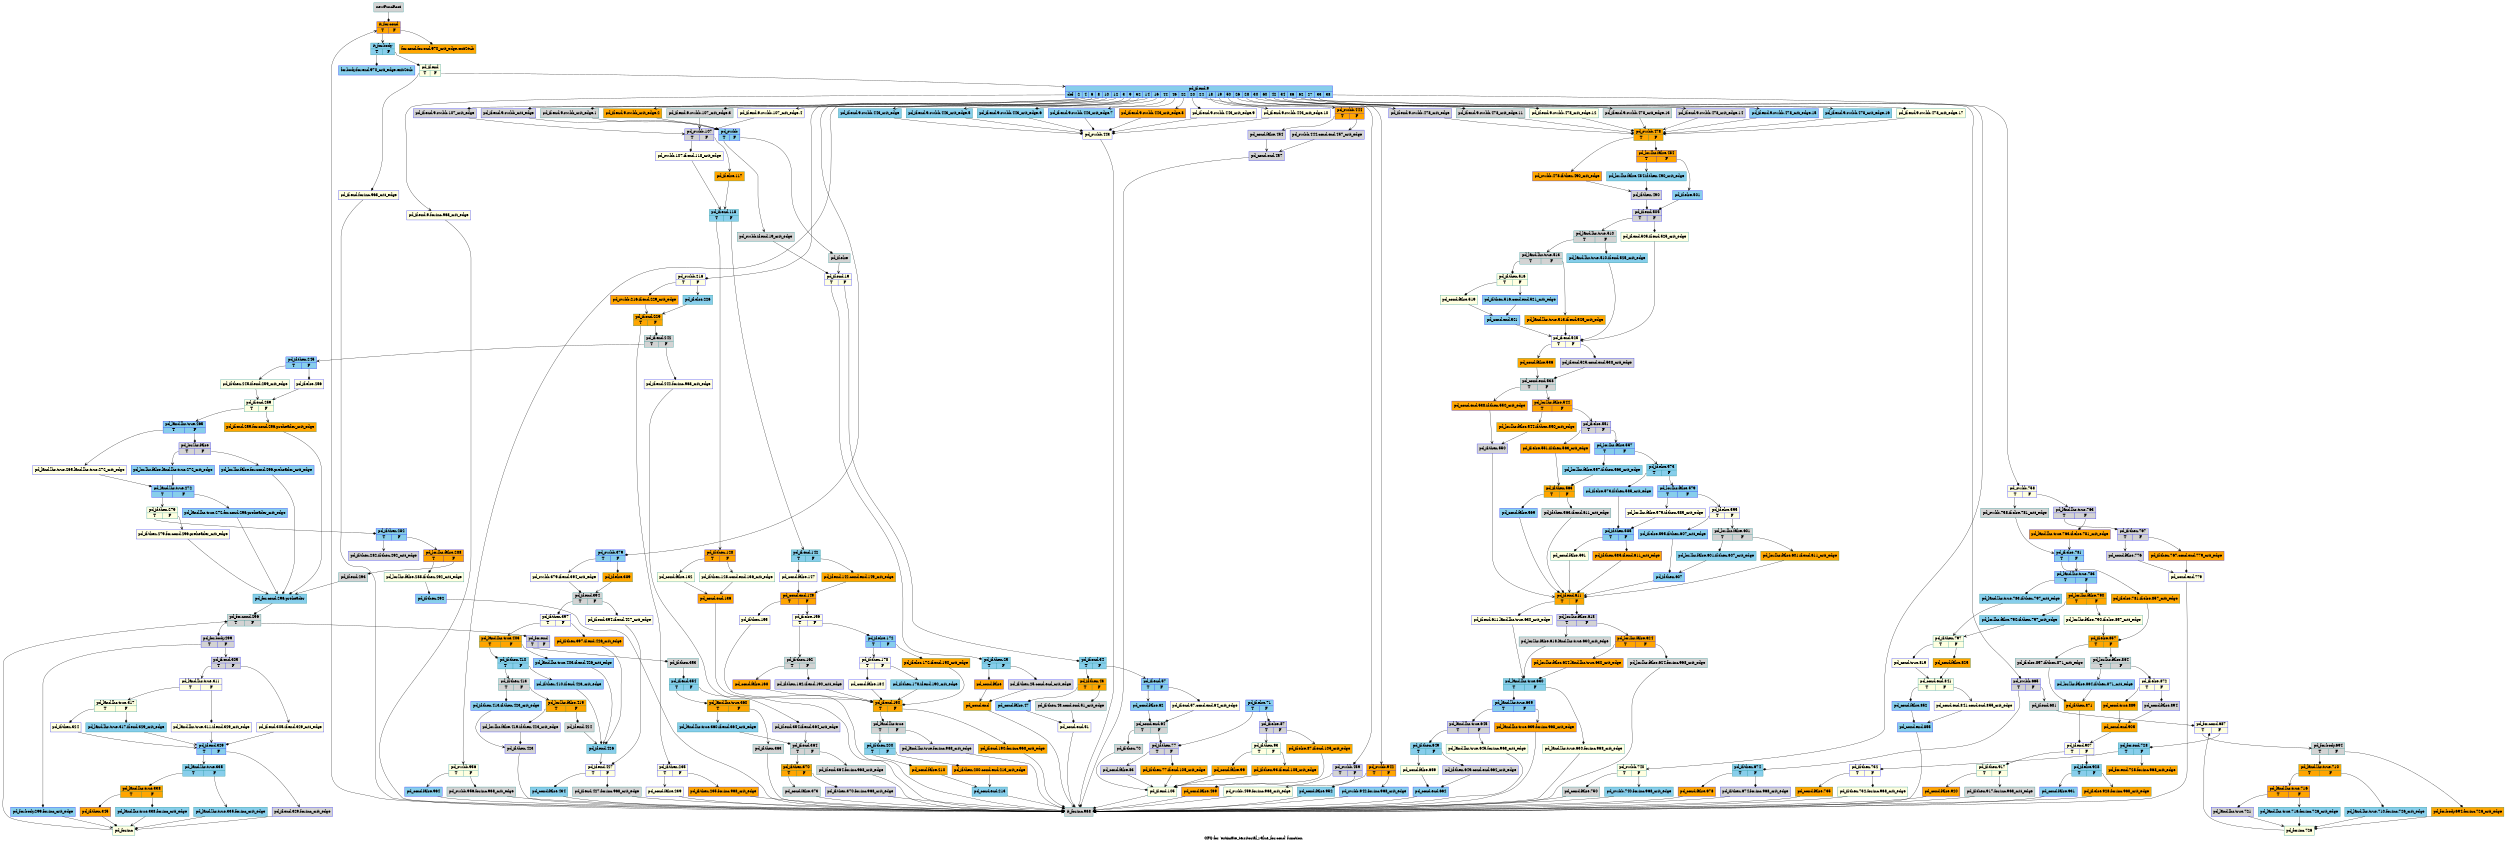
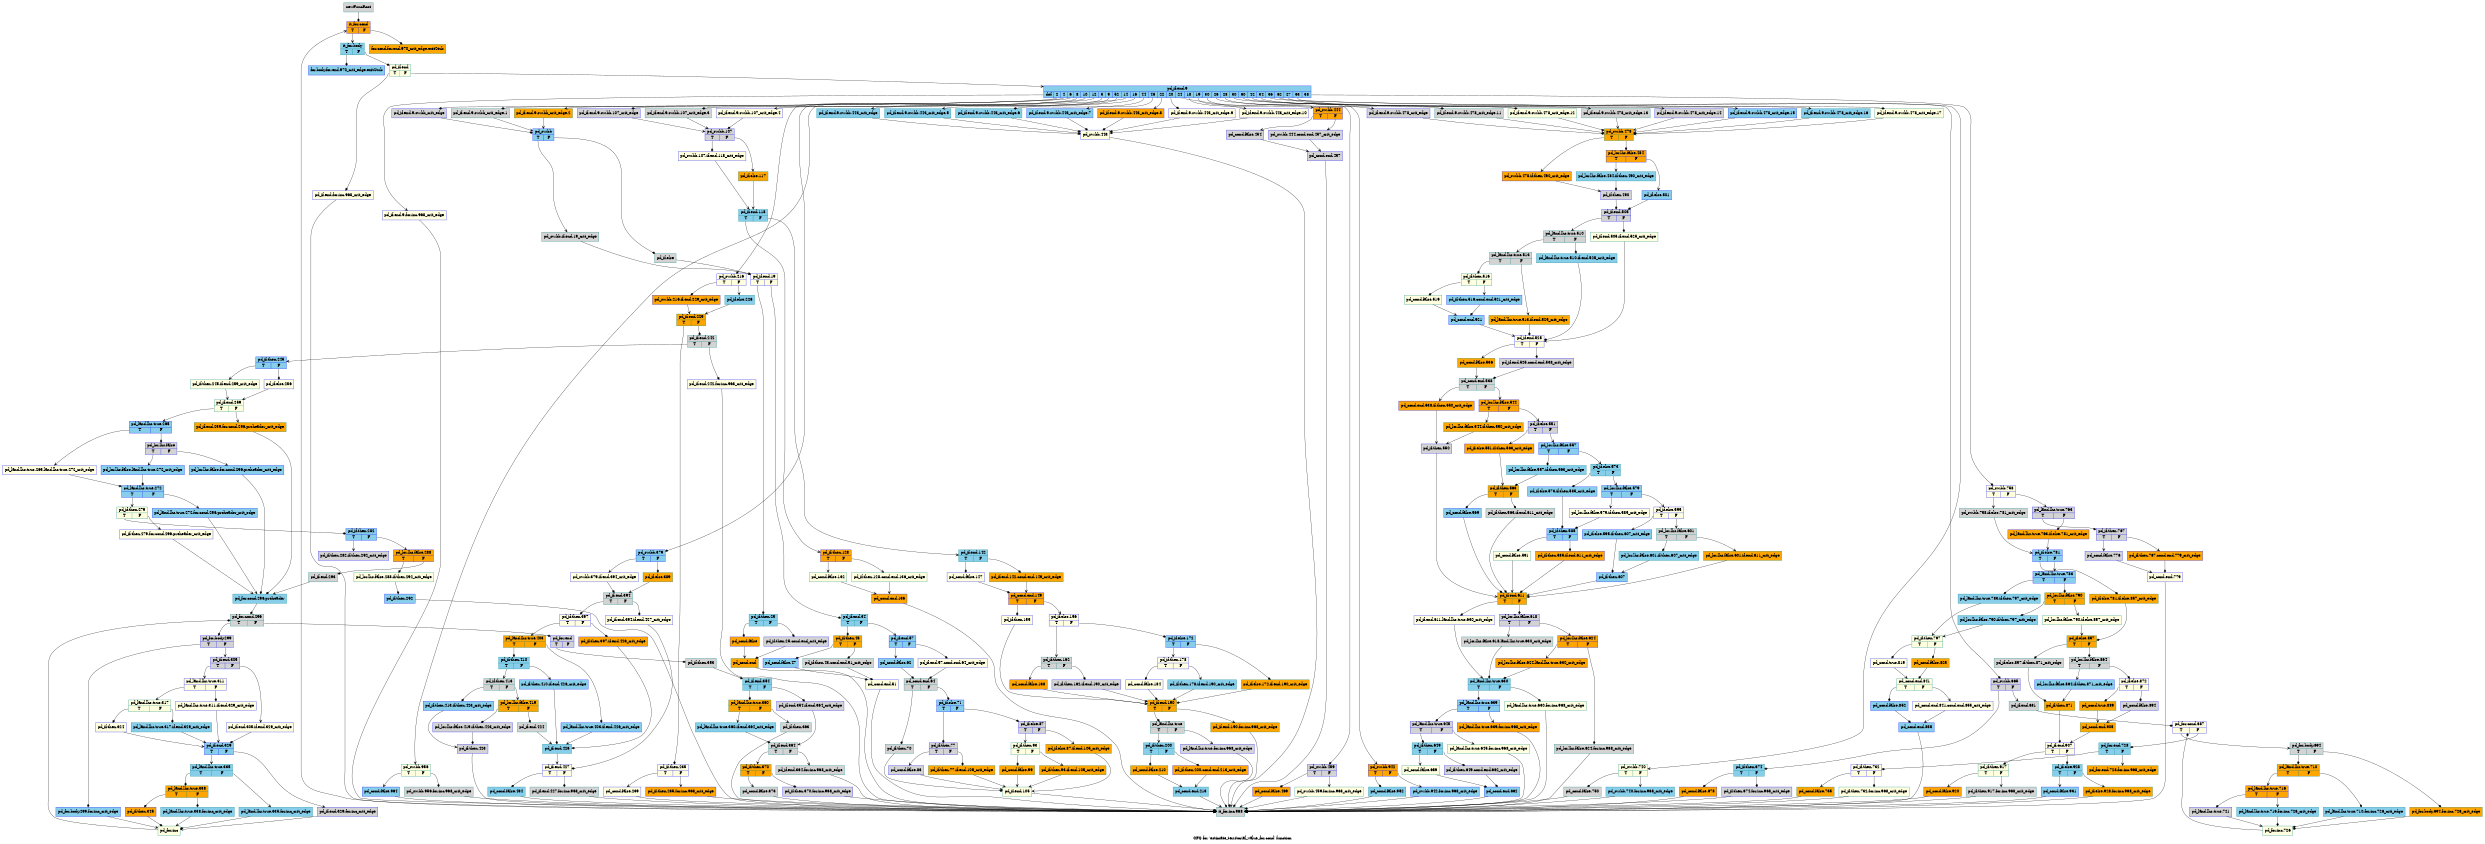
edge "pd_cond.end.64" -> "pd_if.then.77": now "pd_cond.end.64" -> "pd_if.else.71"
